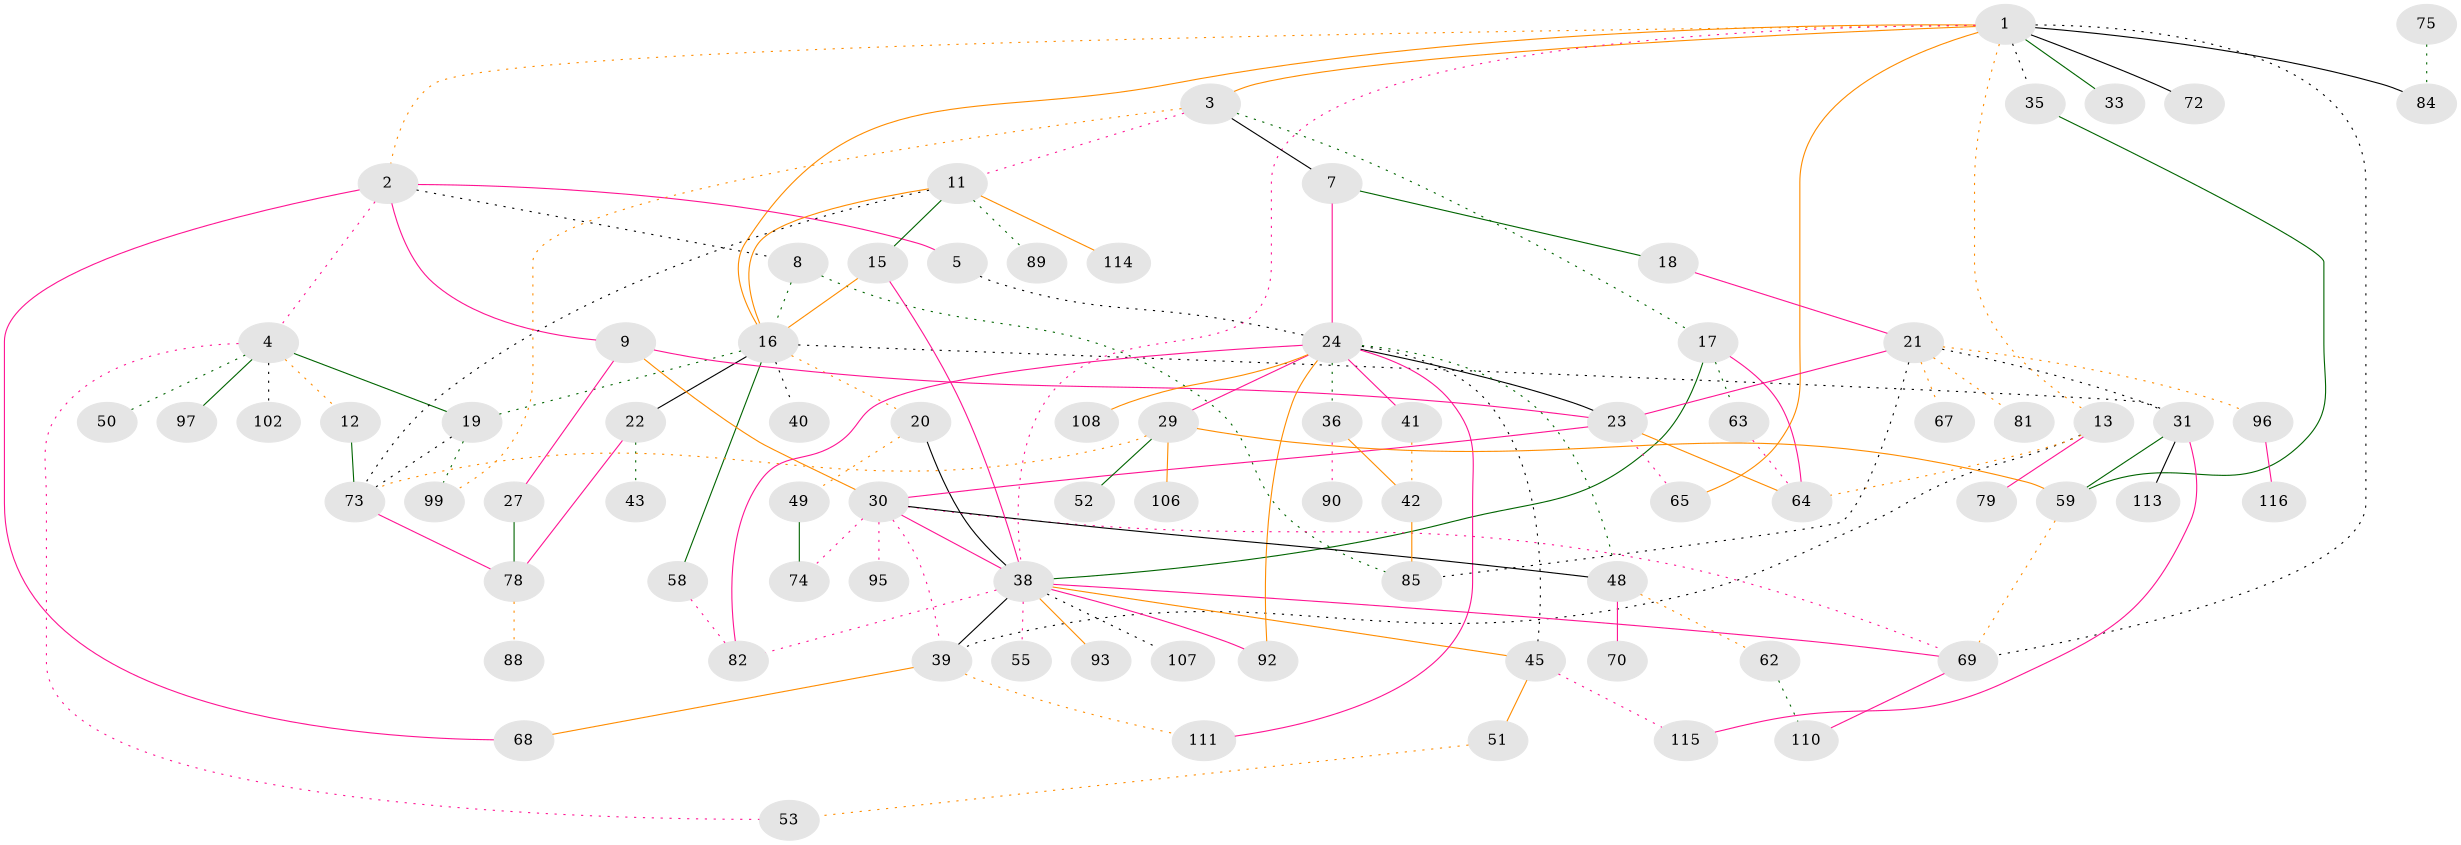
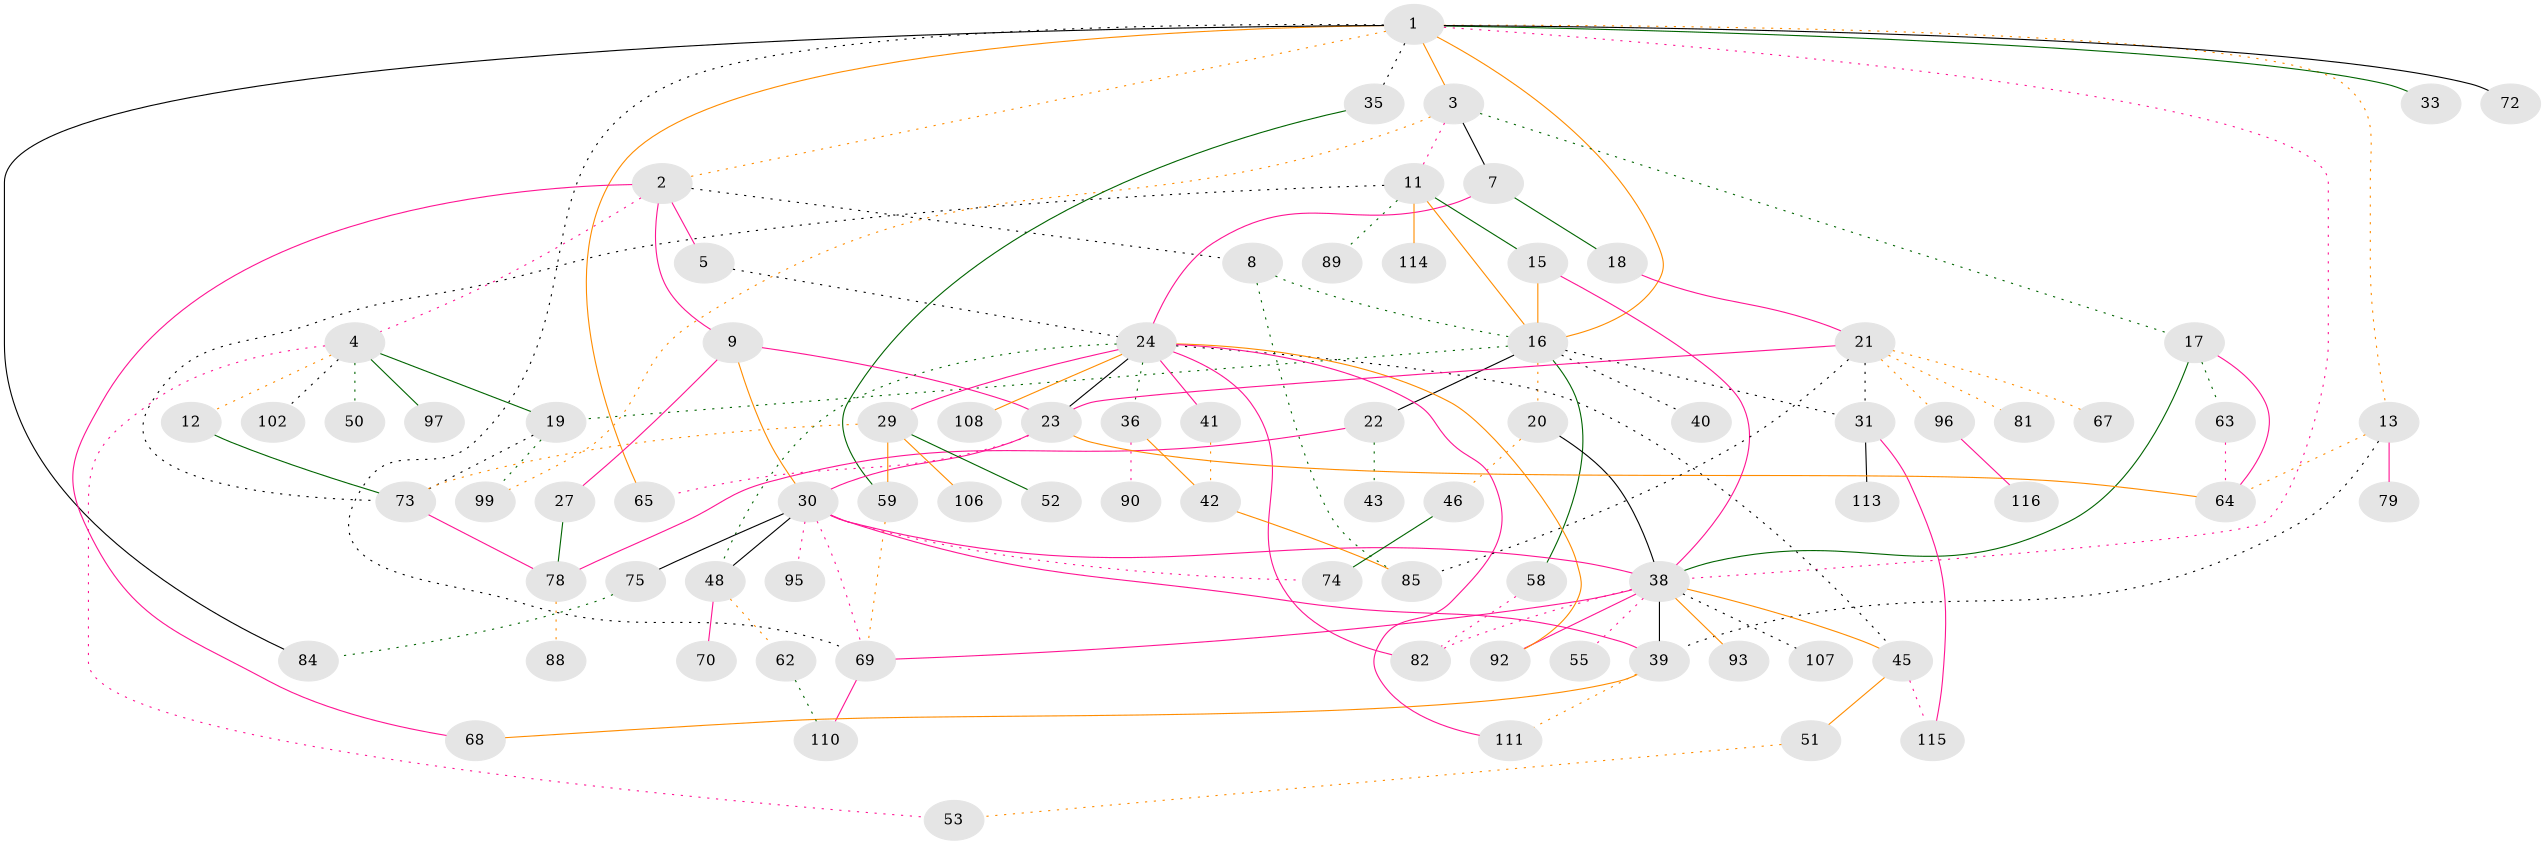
edge "31" -- "59": removed
node "49": label "49" -> "46"
edge "30" -- "75": added
edge "30" -- "39": style dotted -> solid
